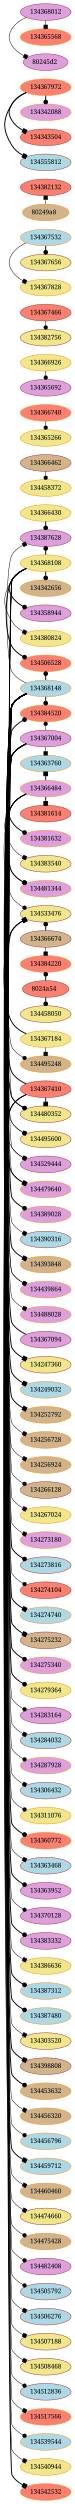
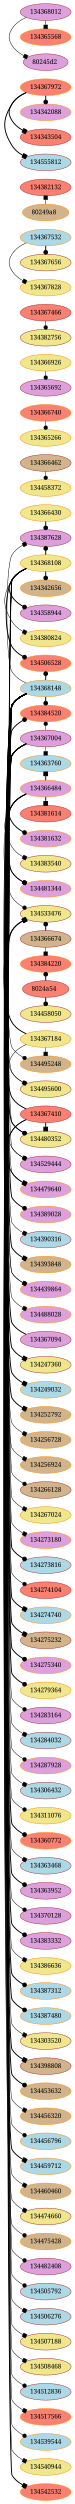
edge "134367410" -> "134495600": now "134367184" -> "134495600"
